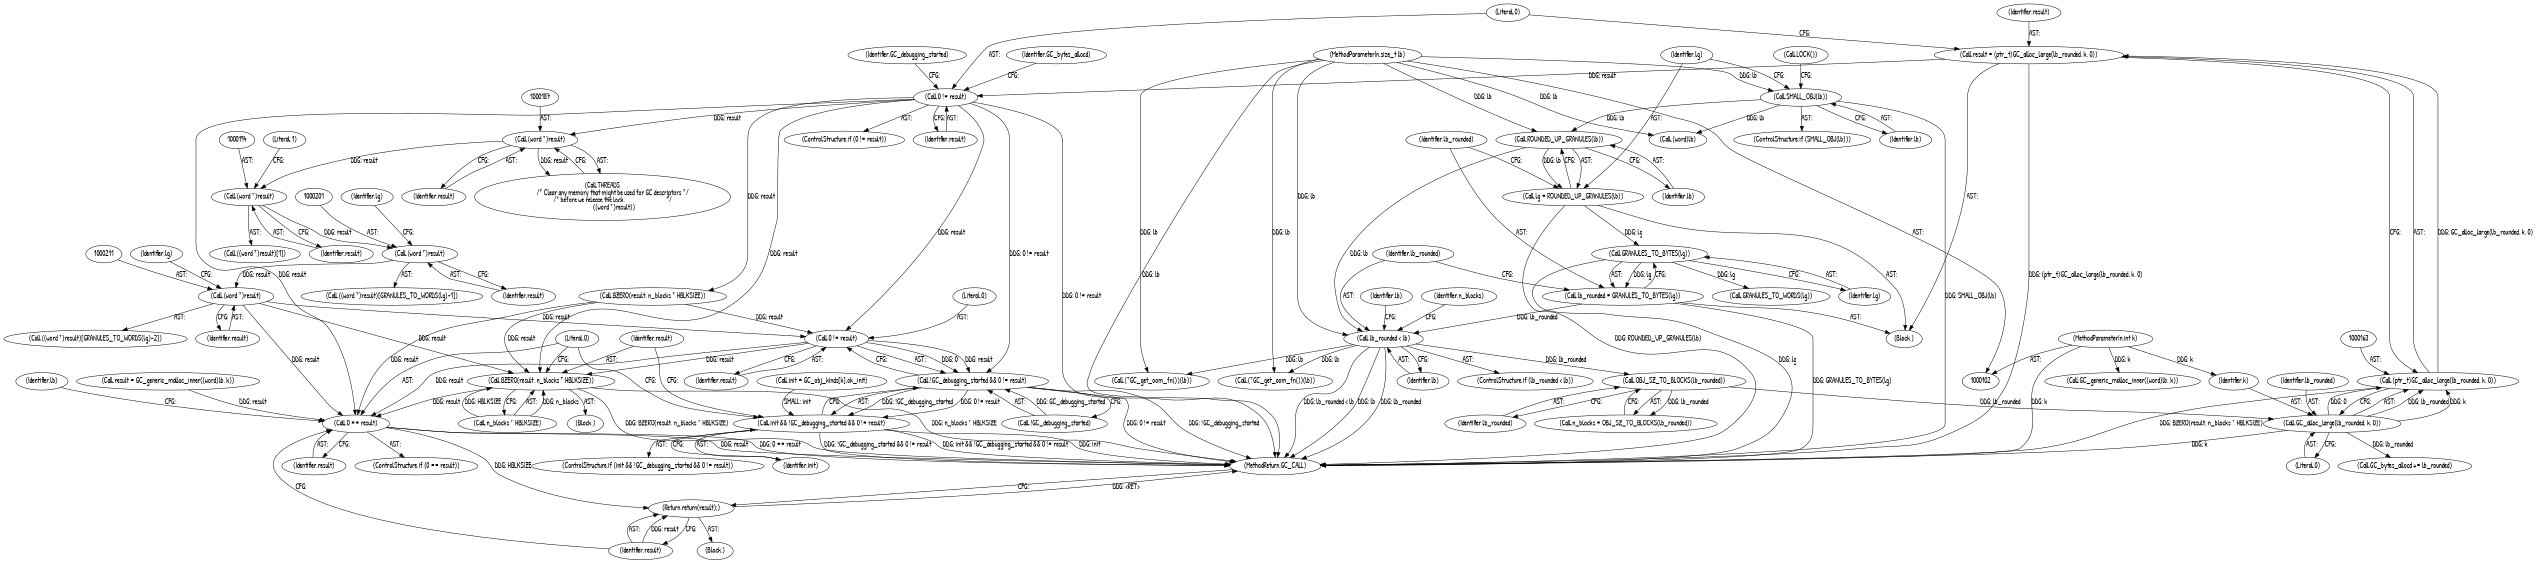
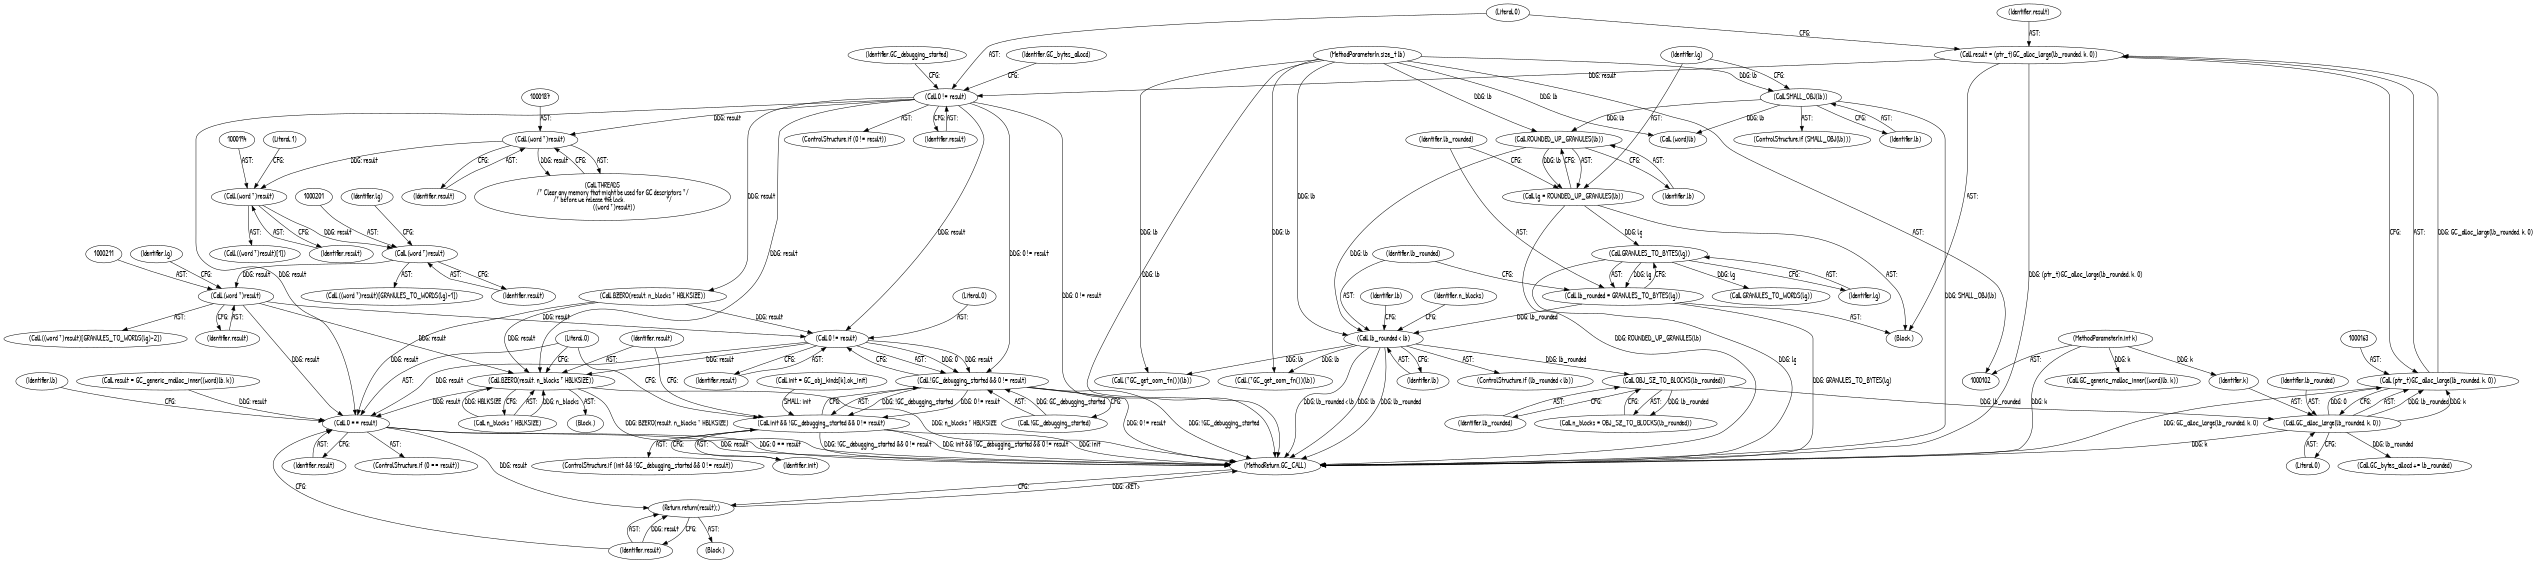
node "(Call,LOCK())": removed
edge "(Call,(ptr_t)GC_alloc_large(lb_rounded, k, 0))" -> "(MethodReturn,GC_CALL)": label "DDG: BZERO(result, n_blocks * HBLKSIZE)" -> "DDG: GC_alloc_large(lb_rounded, k, 0)"
edge "(Call,0 == result)" -> "(Return,return(result);)": label "DDG: HBLKSIZE" -> "DDG: result"
